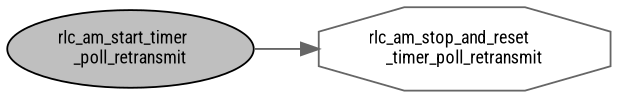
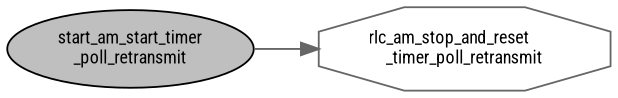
node "rlc_am_start_timer _poll_retransmit": label "rlc_am_start_timer _poll_retransmit" -> "start_am_start_timer _poll_retransmit"
